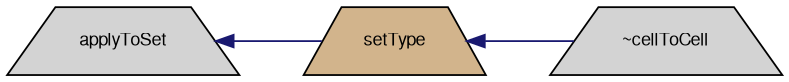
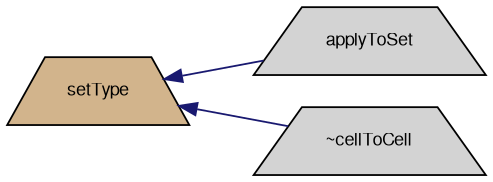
edge "setType" -> "applyToSet": reversed
